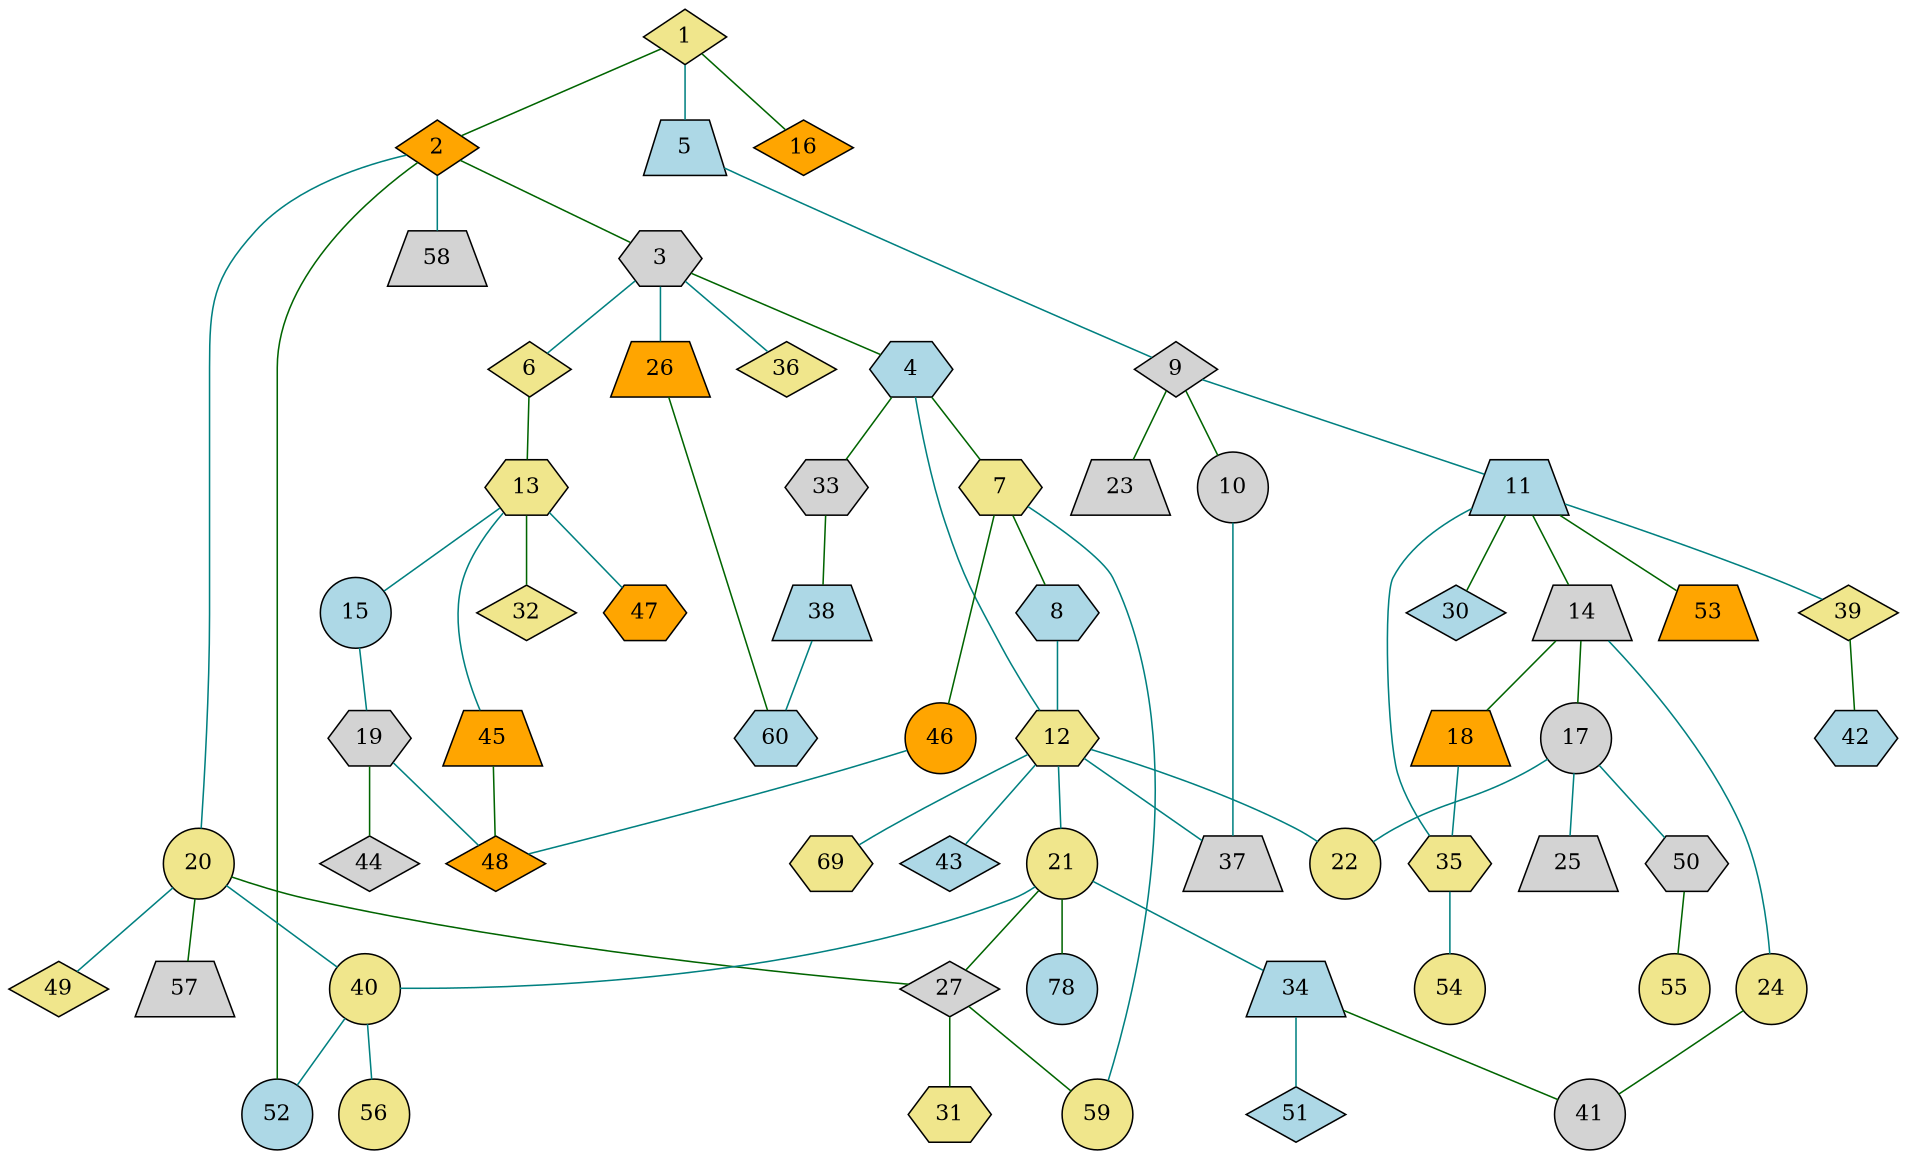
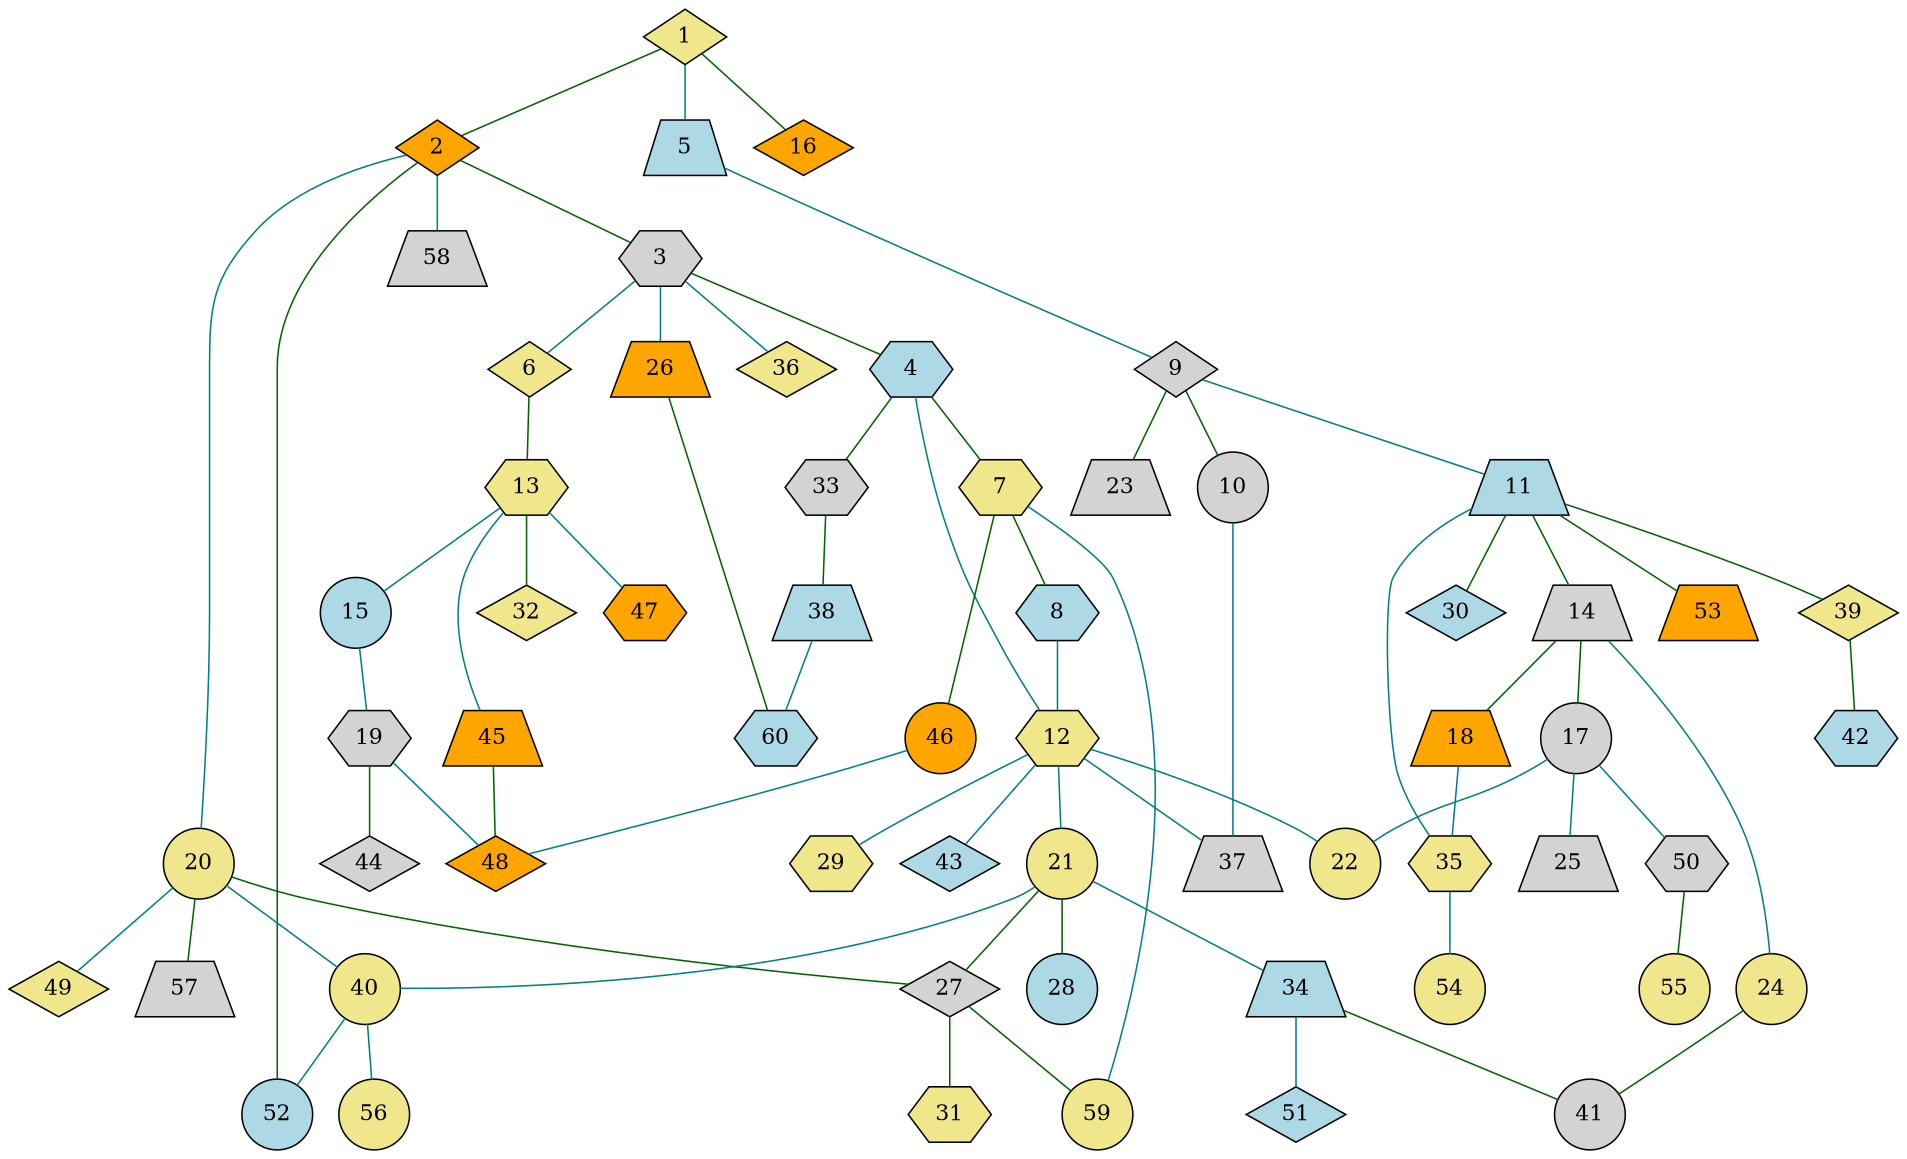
edge "11" -- "39": color teal -> darkgreen
node "69": label "69" -> "29"
node "78": label "78" -> "28"
